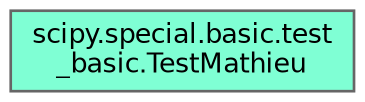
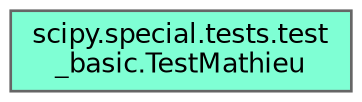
node "scipy.special.basic.test _basic.TestMathieu": label "scipy.special.basic.test _basic.TestMathieu" -> "scipy.special.tests.test _basic.TestMathieu"
